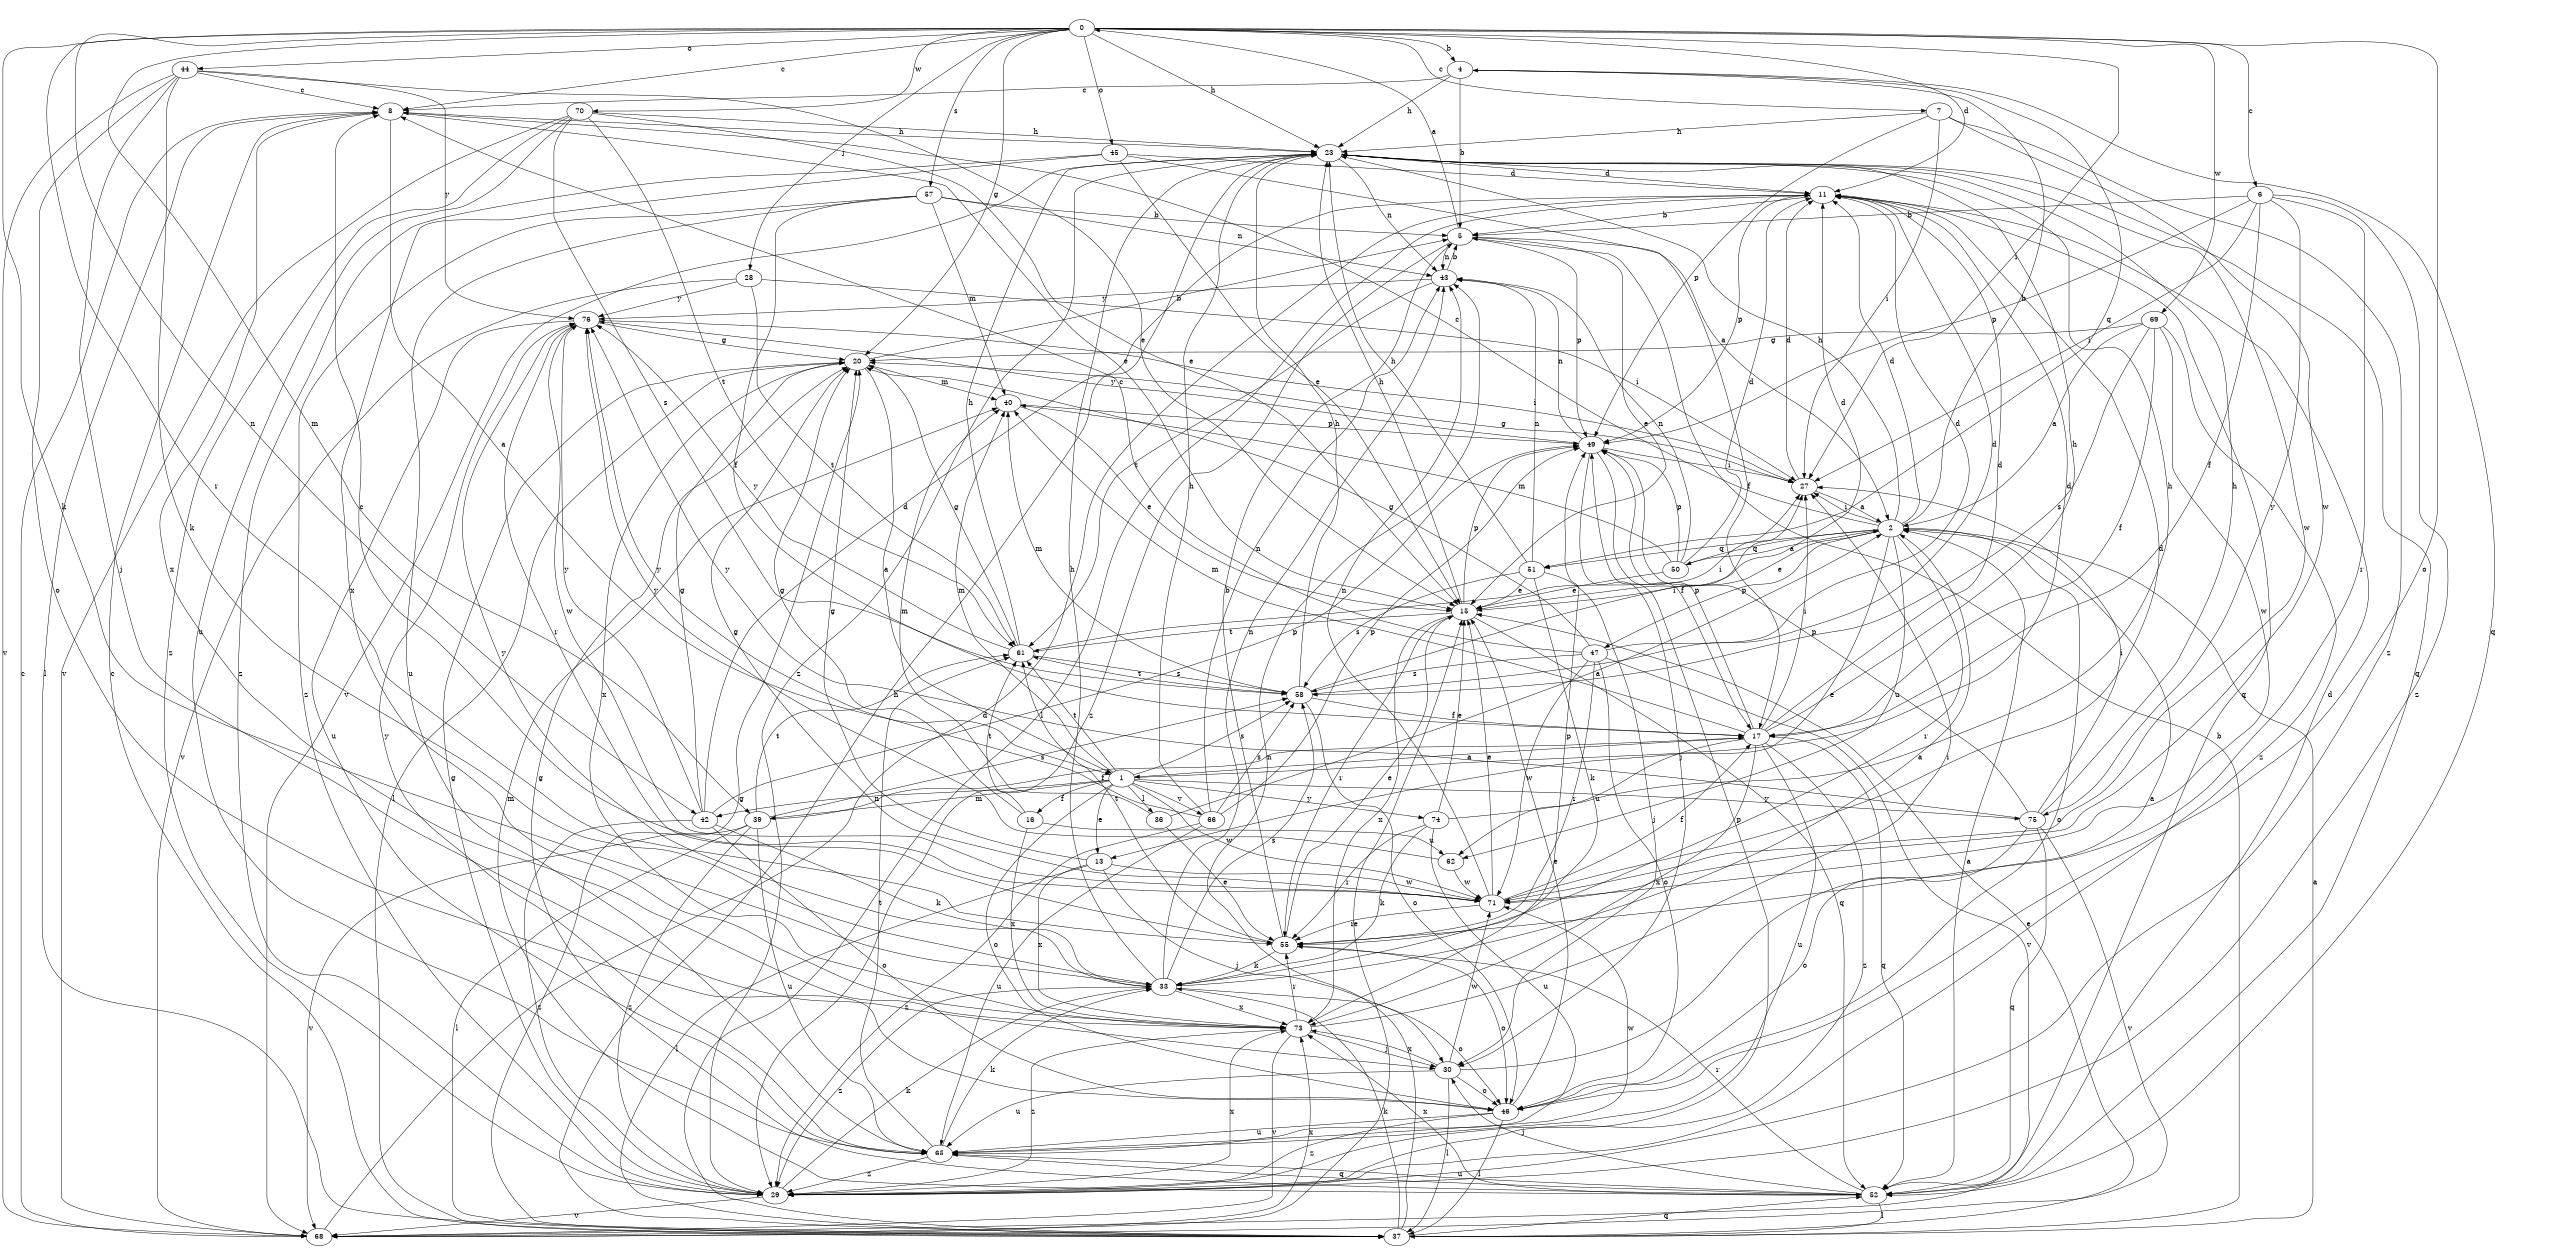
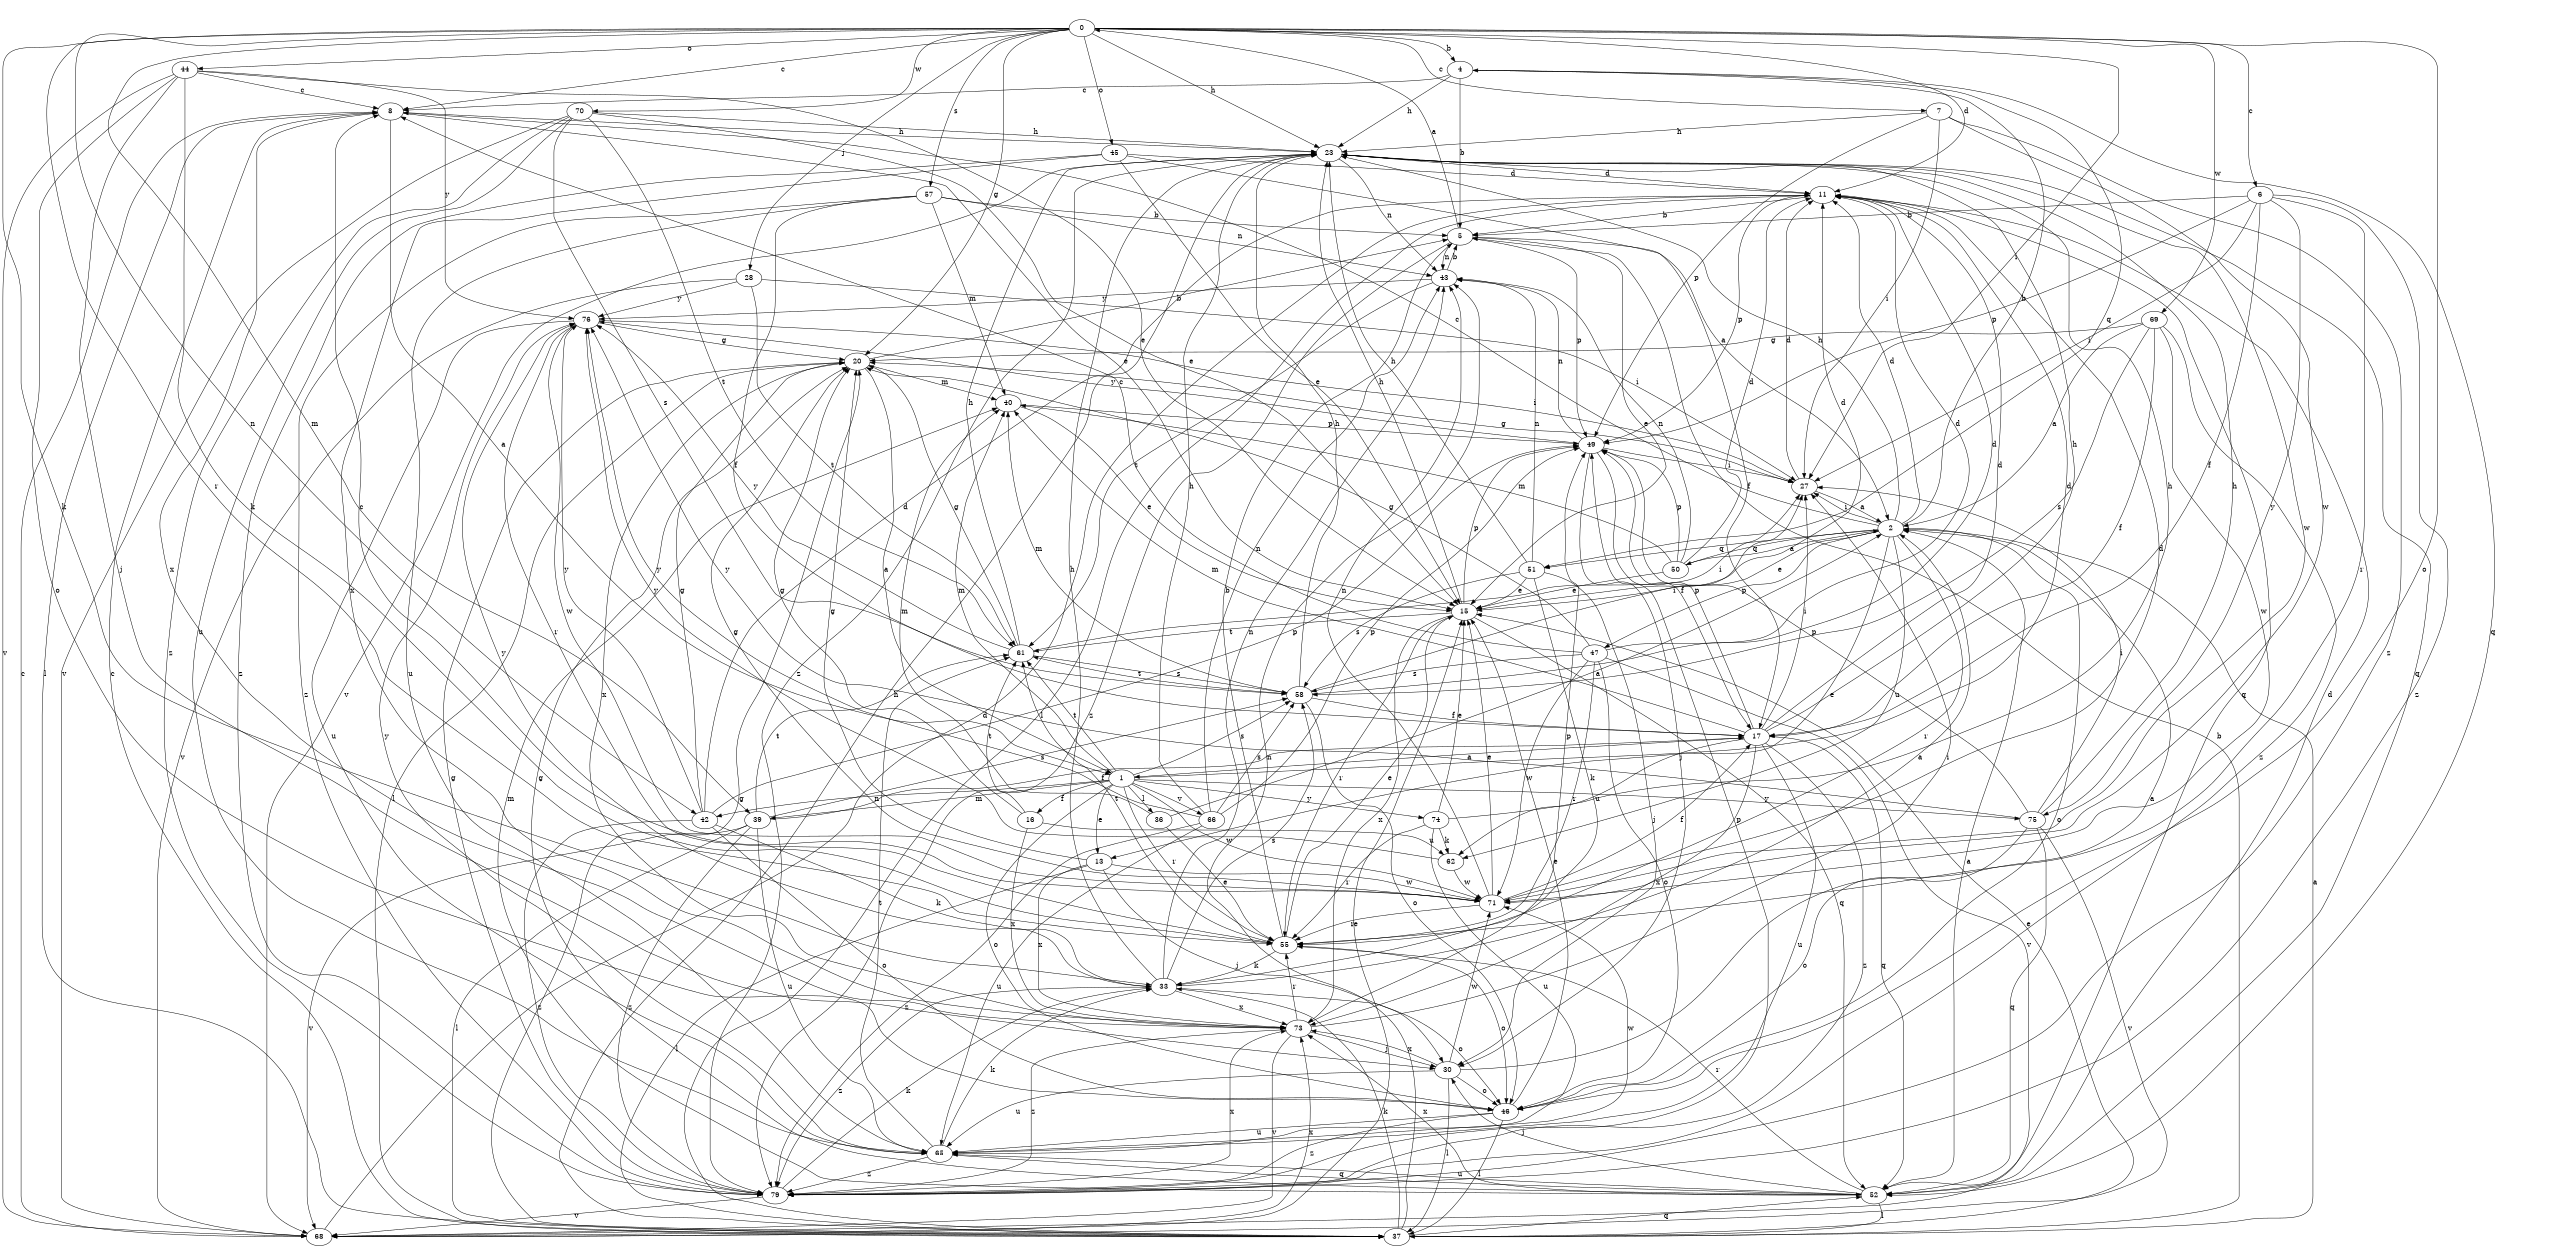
edge "44" -> "33": now "44" -> "55"
edge "1" -> "55": added, label "r"
edge "74" -> "33": now "74" -> "62"
node "29": label "29" -> "79"
